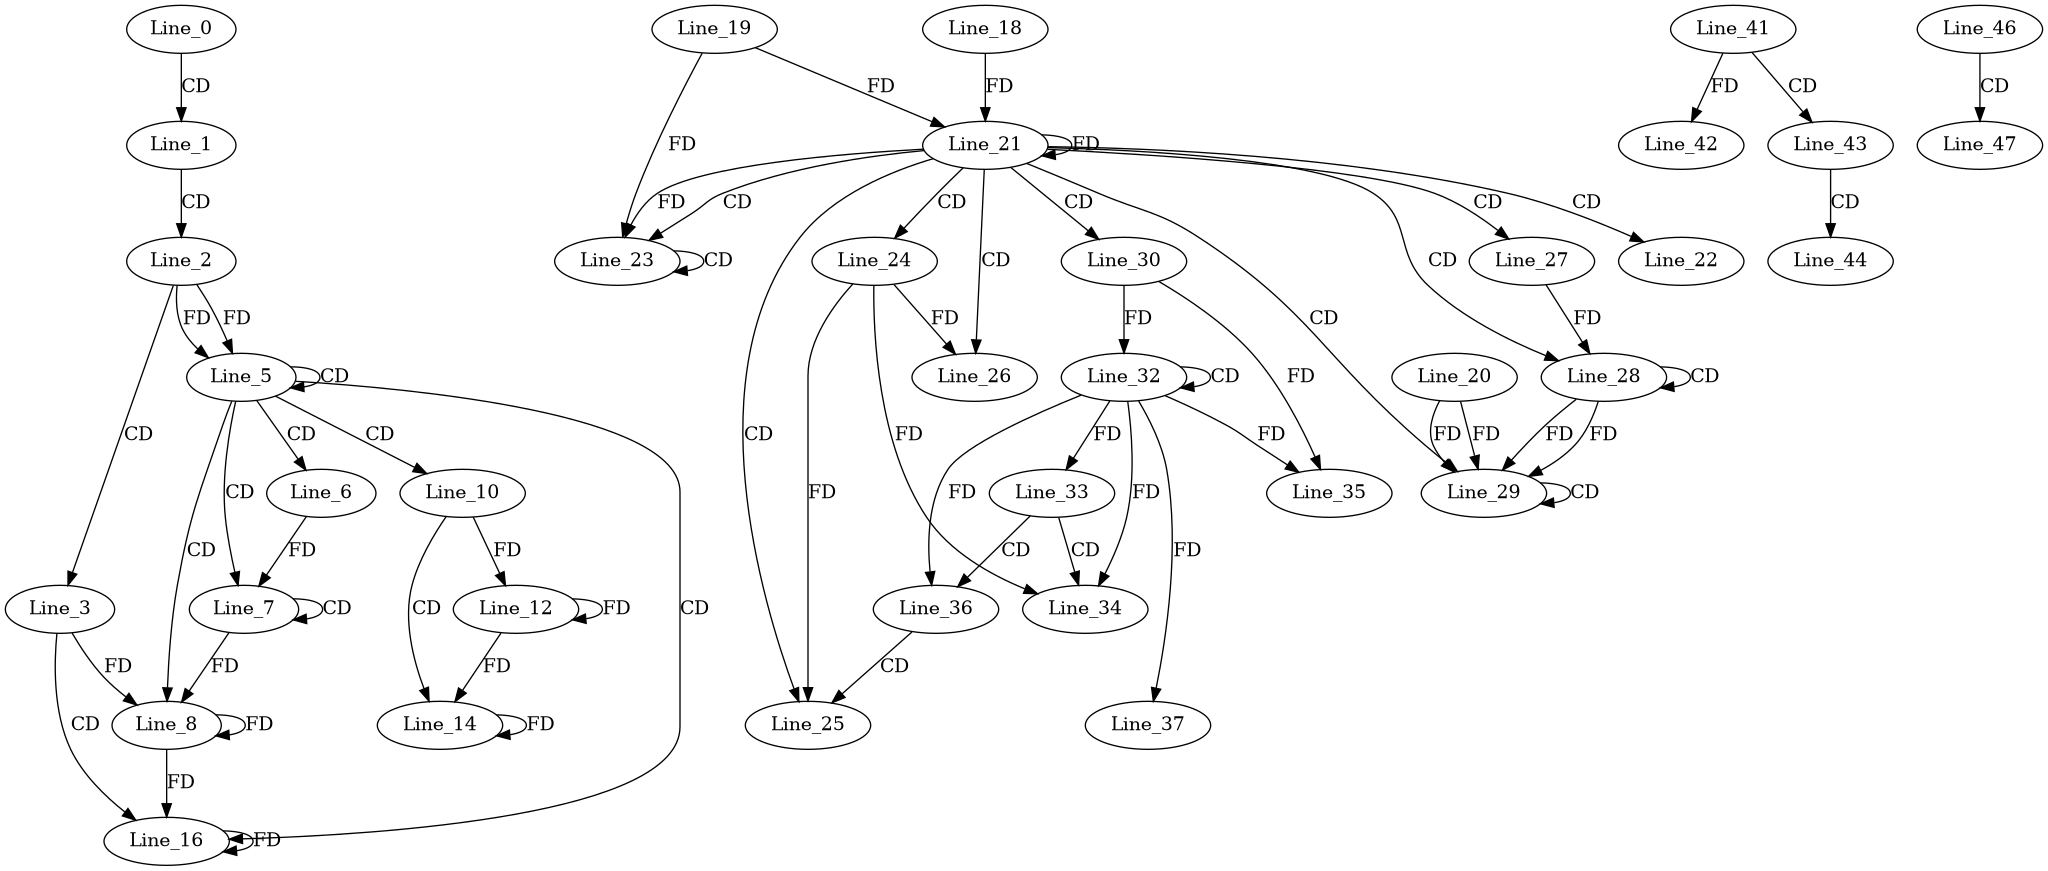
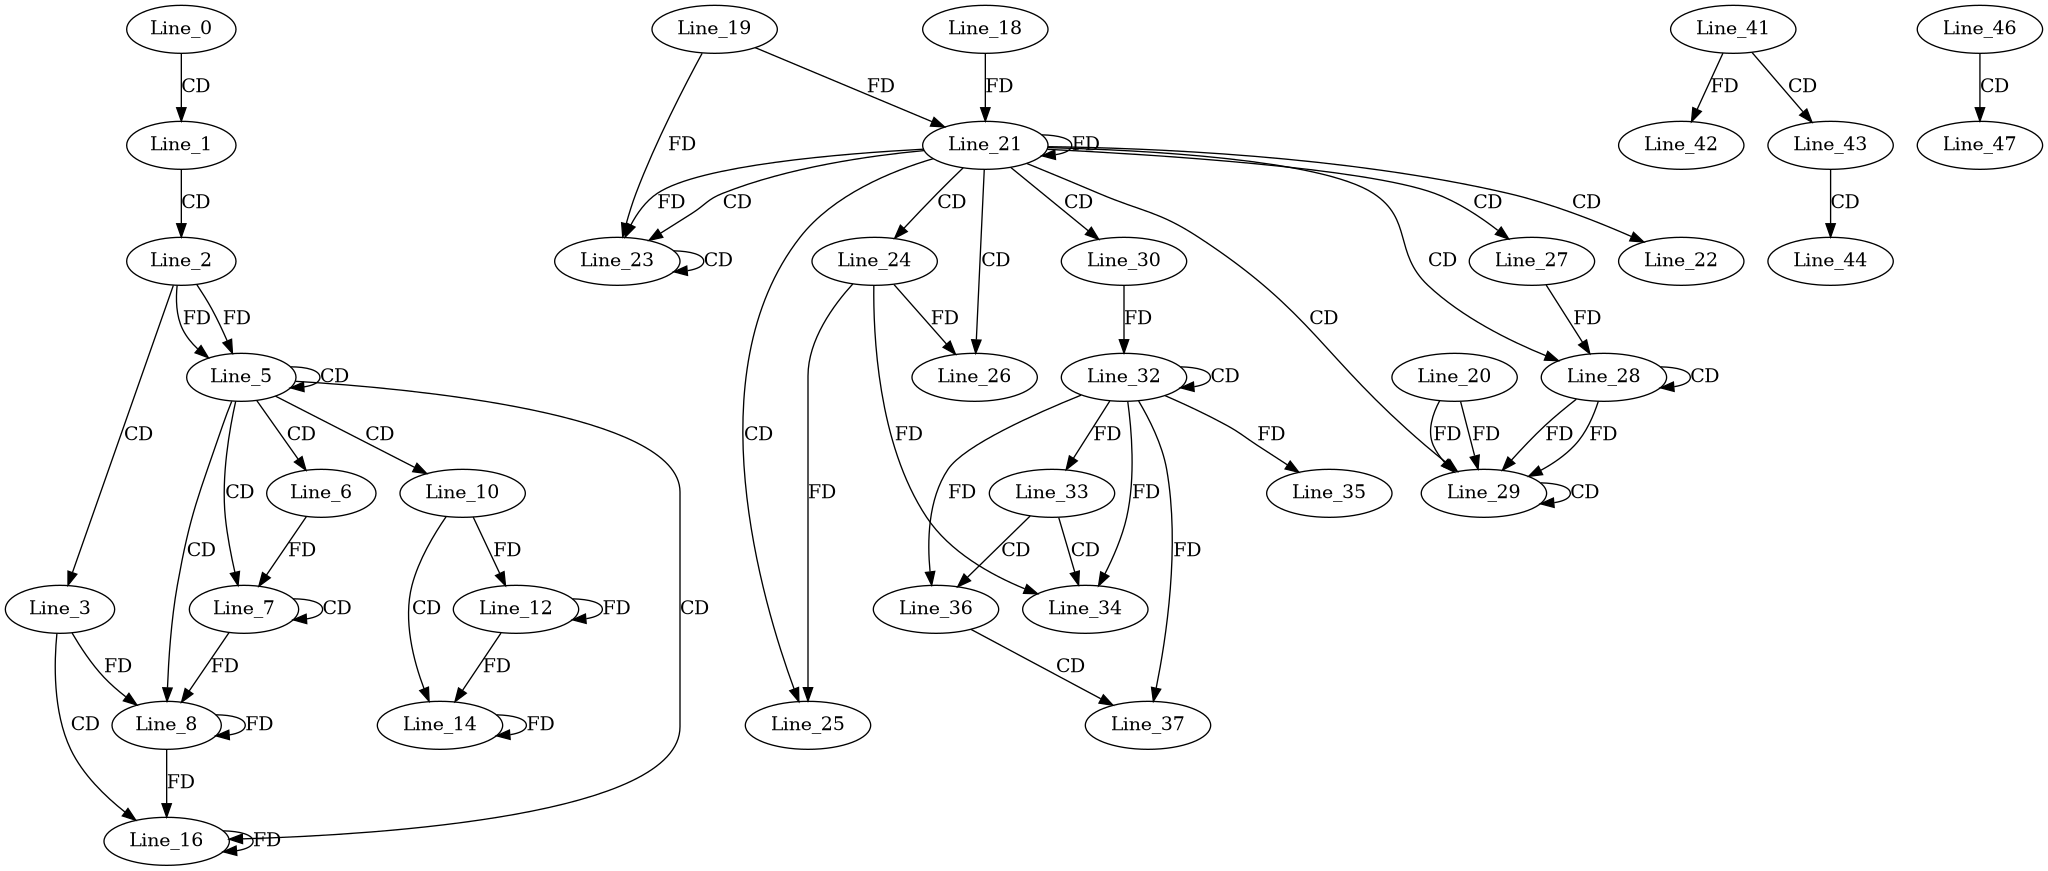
edge "Line_30" -> "Line_35": removed, label "FD"
edge "Line_36" -> "Line_25": now "Line_36" -> "Line_37"
